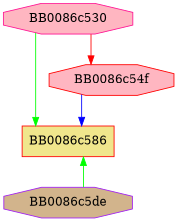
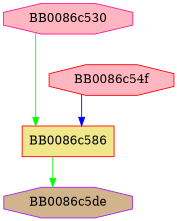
edge "BB0086c530" -> "BB0086c54f": removed
edge "BB0086c5de" -> "BB0086c586": reversed
